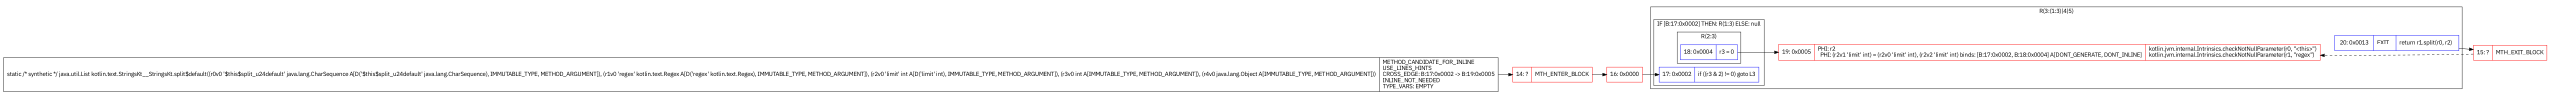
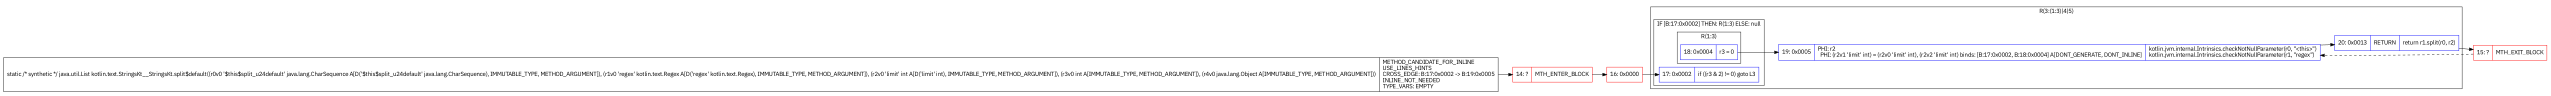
cluster "R(2:3)": label "R(2:3)" -> "R(1:3)"
node "20: 0x0013": text "EXIT" -> "RETURN"
edge "19: 0x0005" -> "20: 0x0013": added
node "19: 0x0005": color red -> blue
